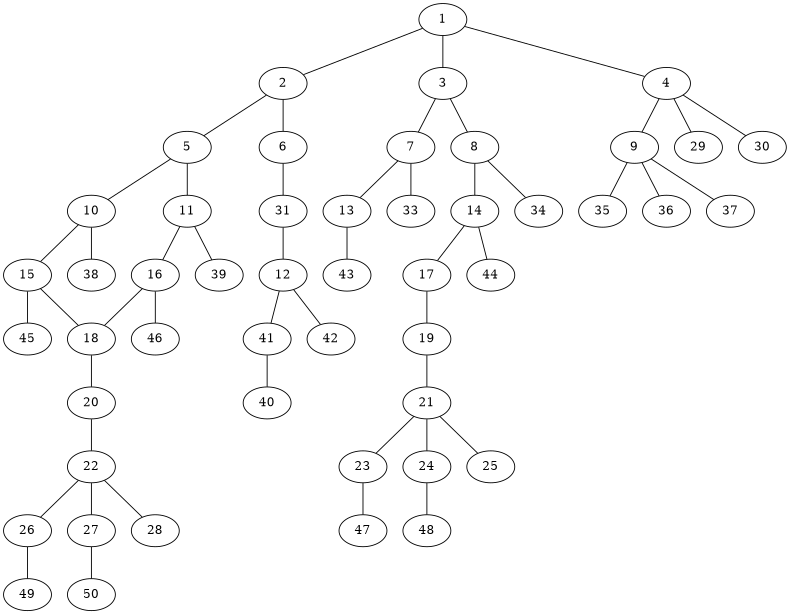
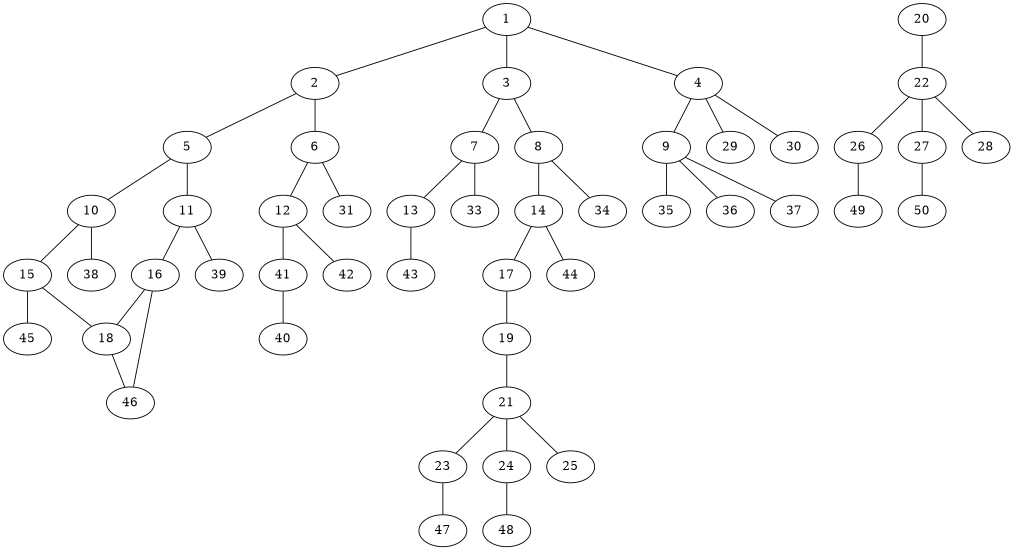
edge "31" -- "12": now "6" -- "12"
edge "18" -- "20": now "18" -- "46"
